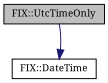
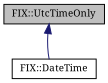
edge "FIX::UtcTimeOnly" -> "FIX::DateTime": reversed
